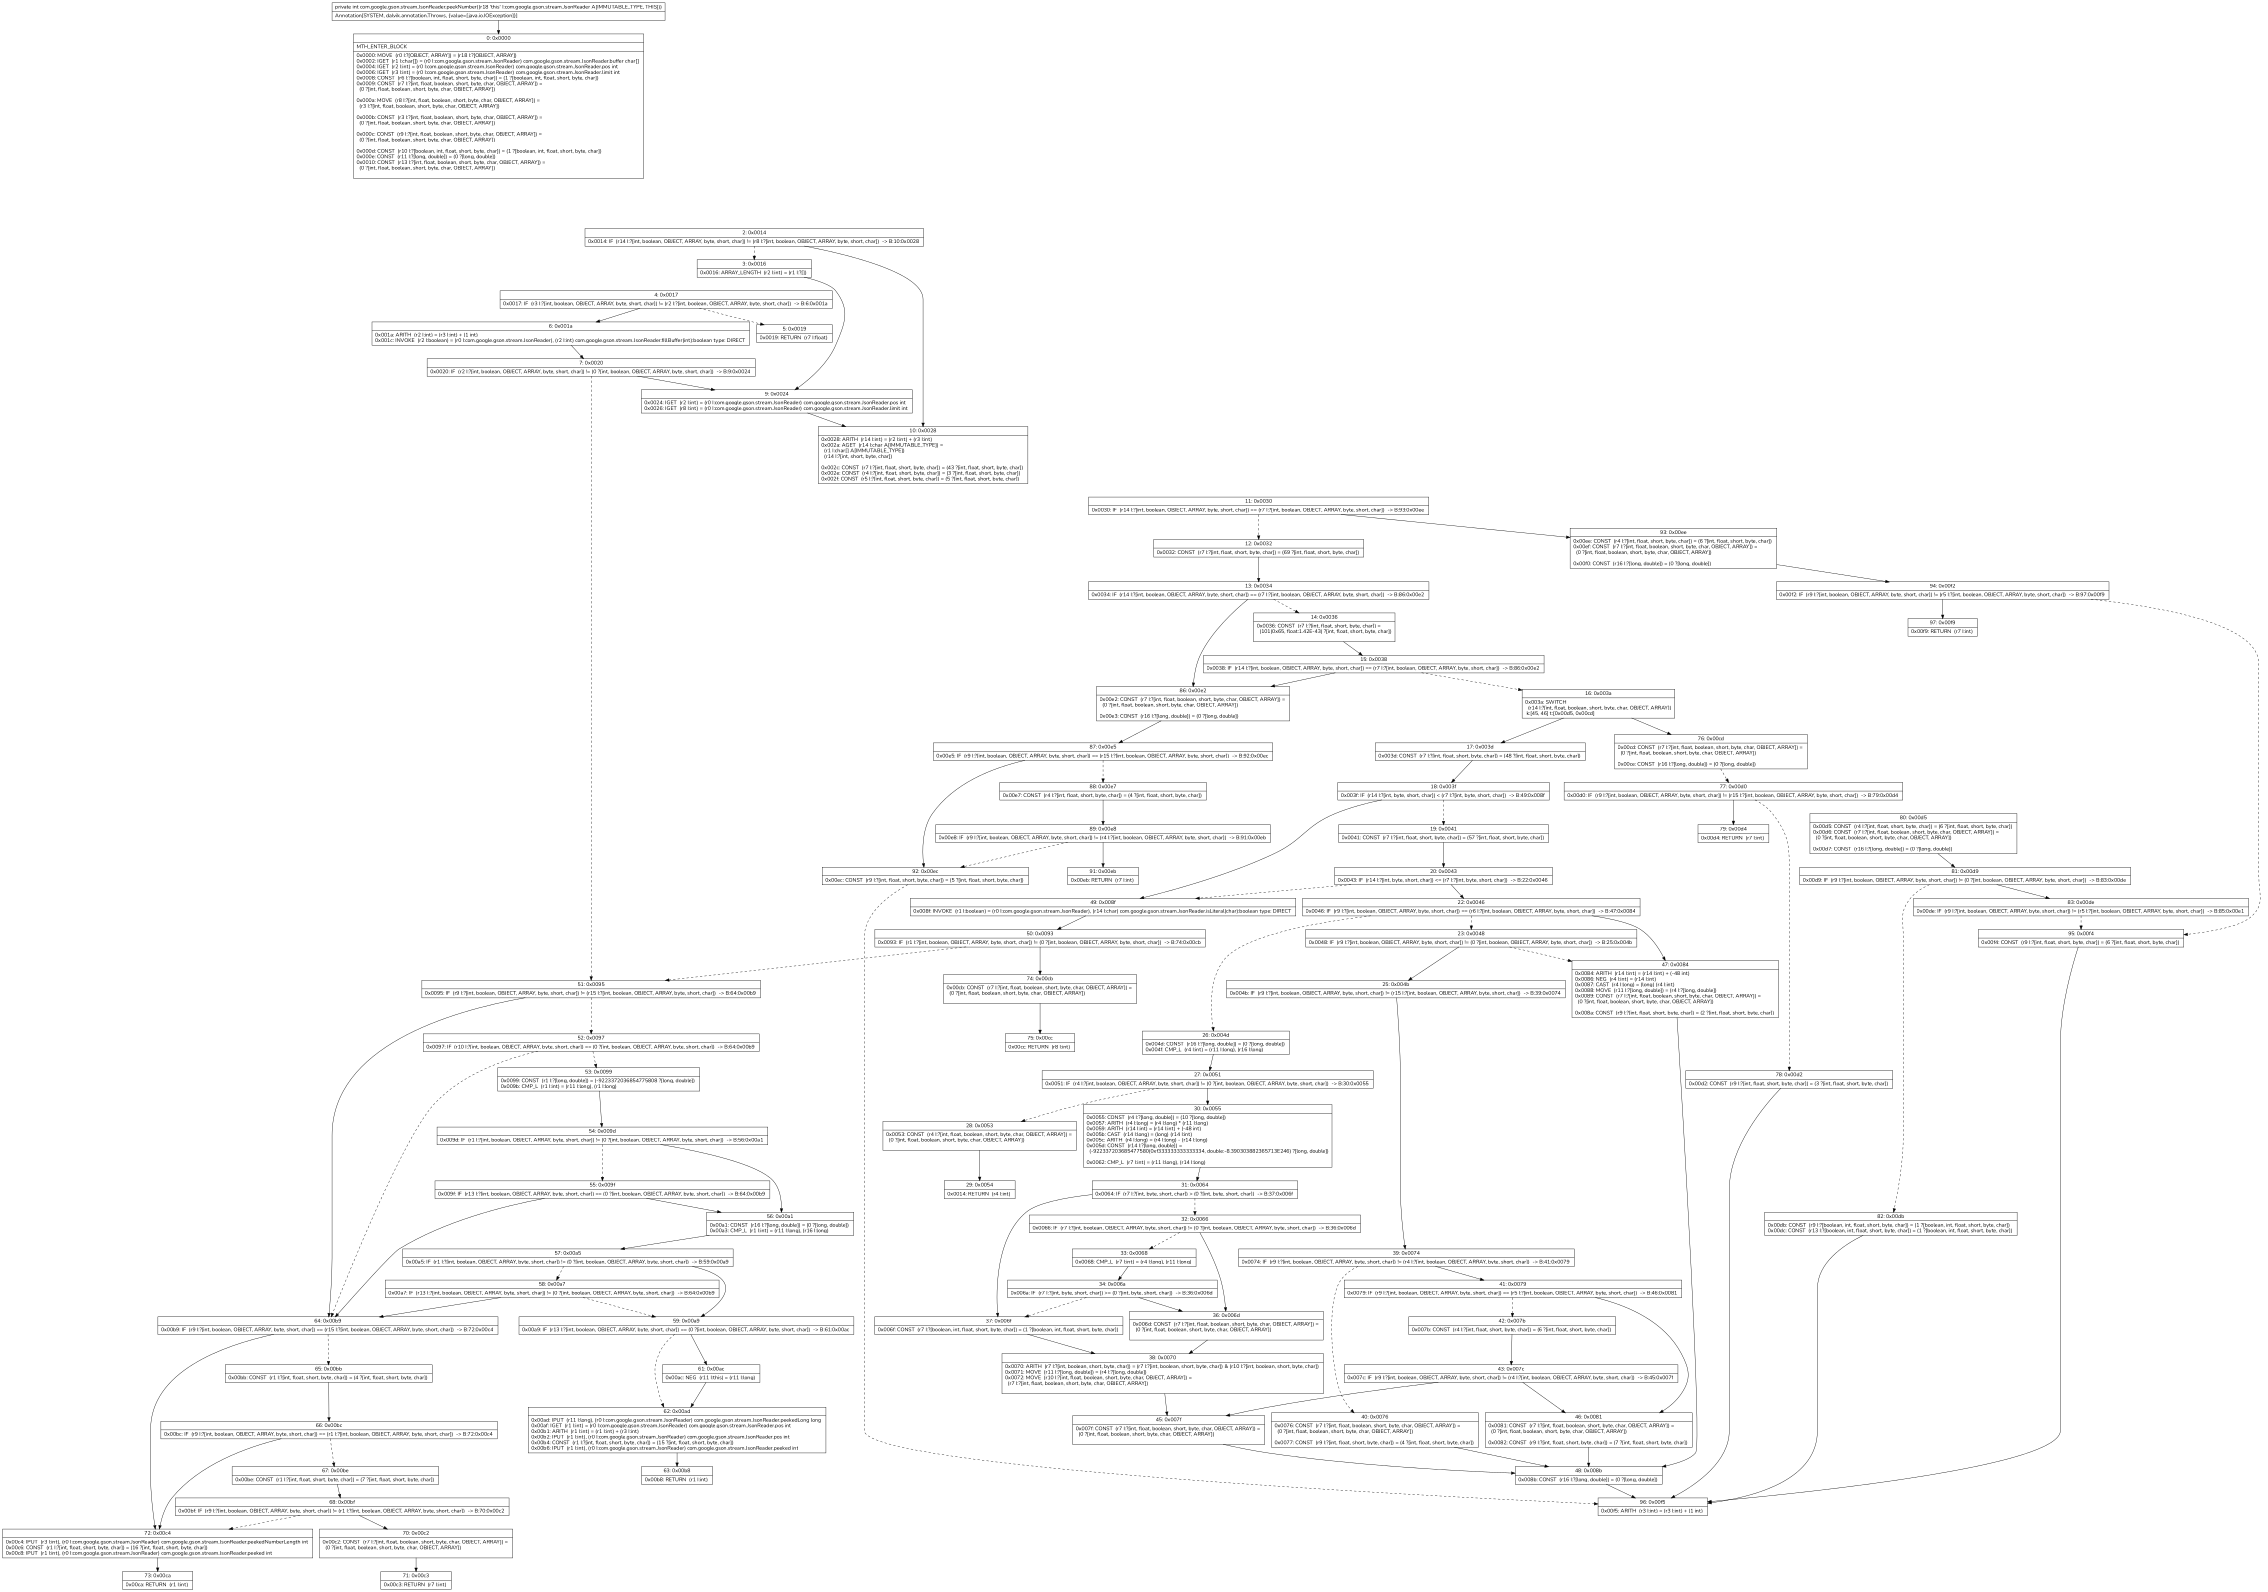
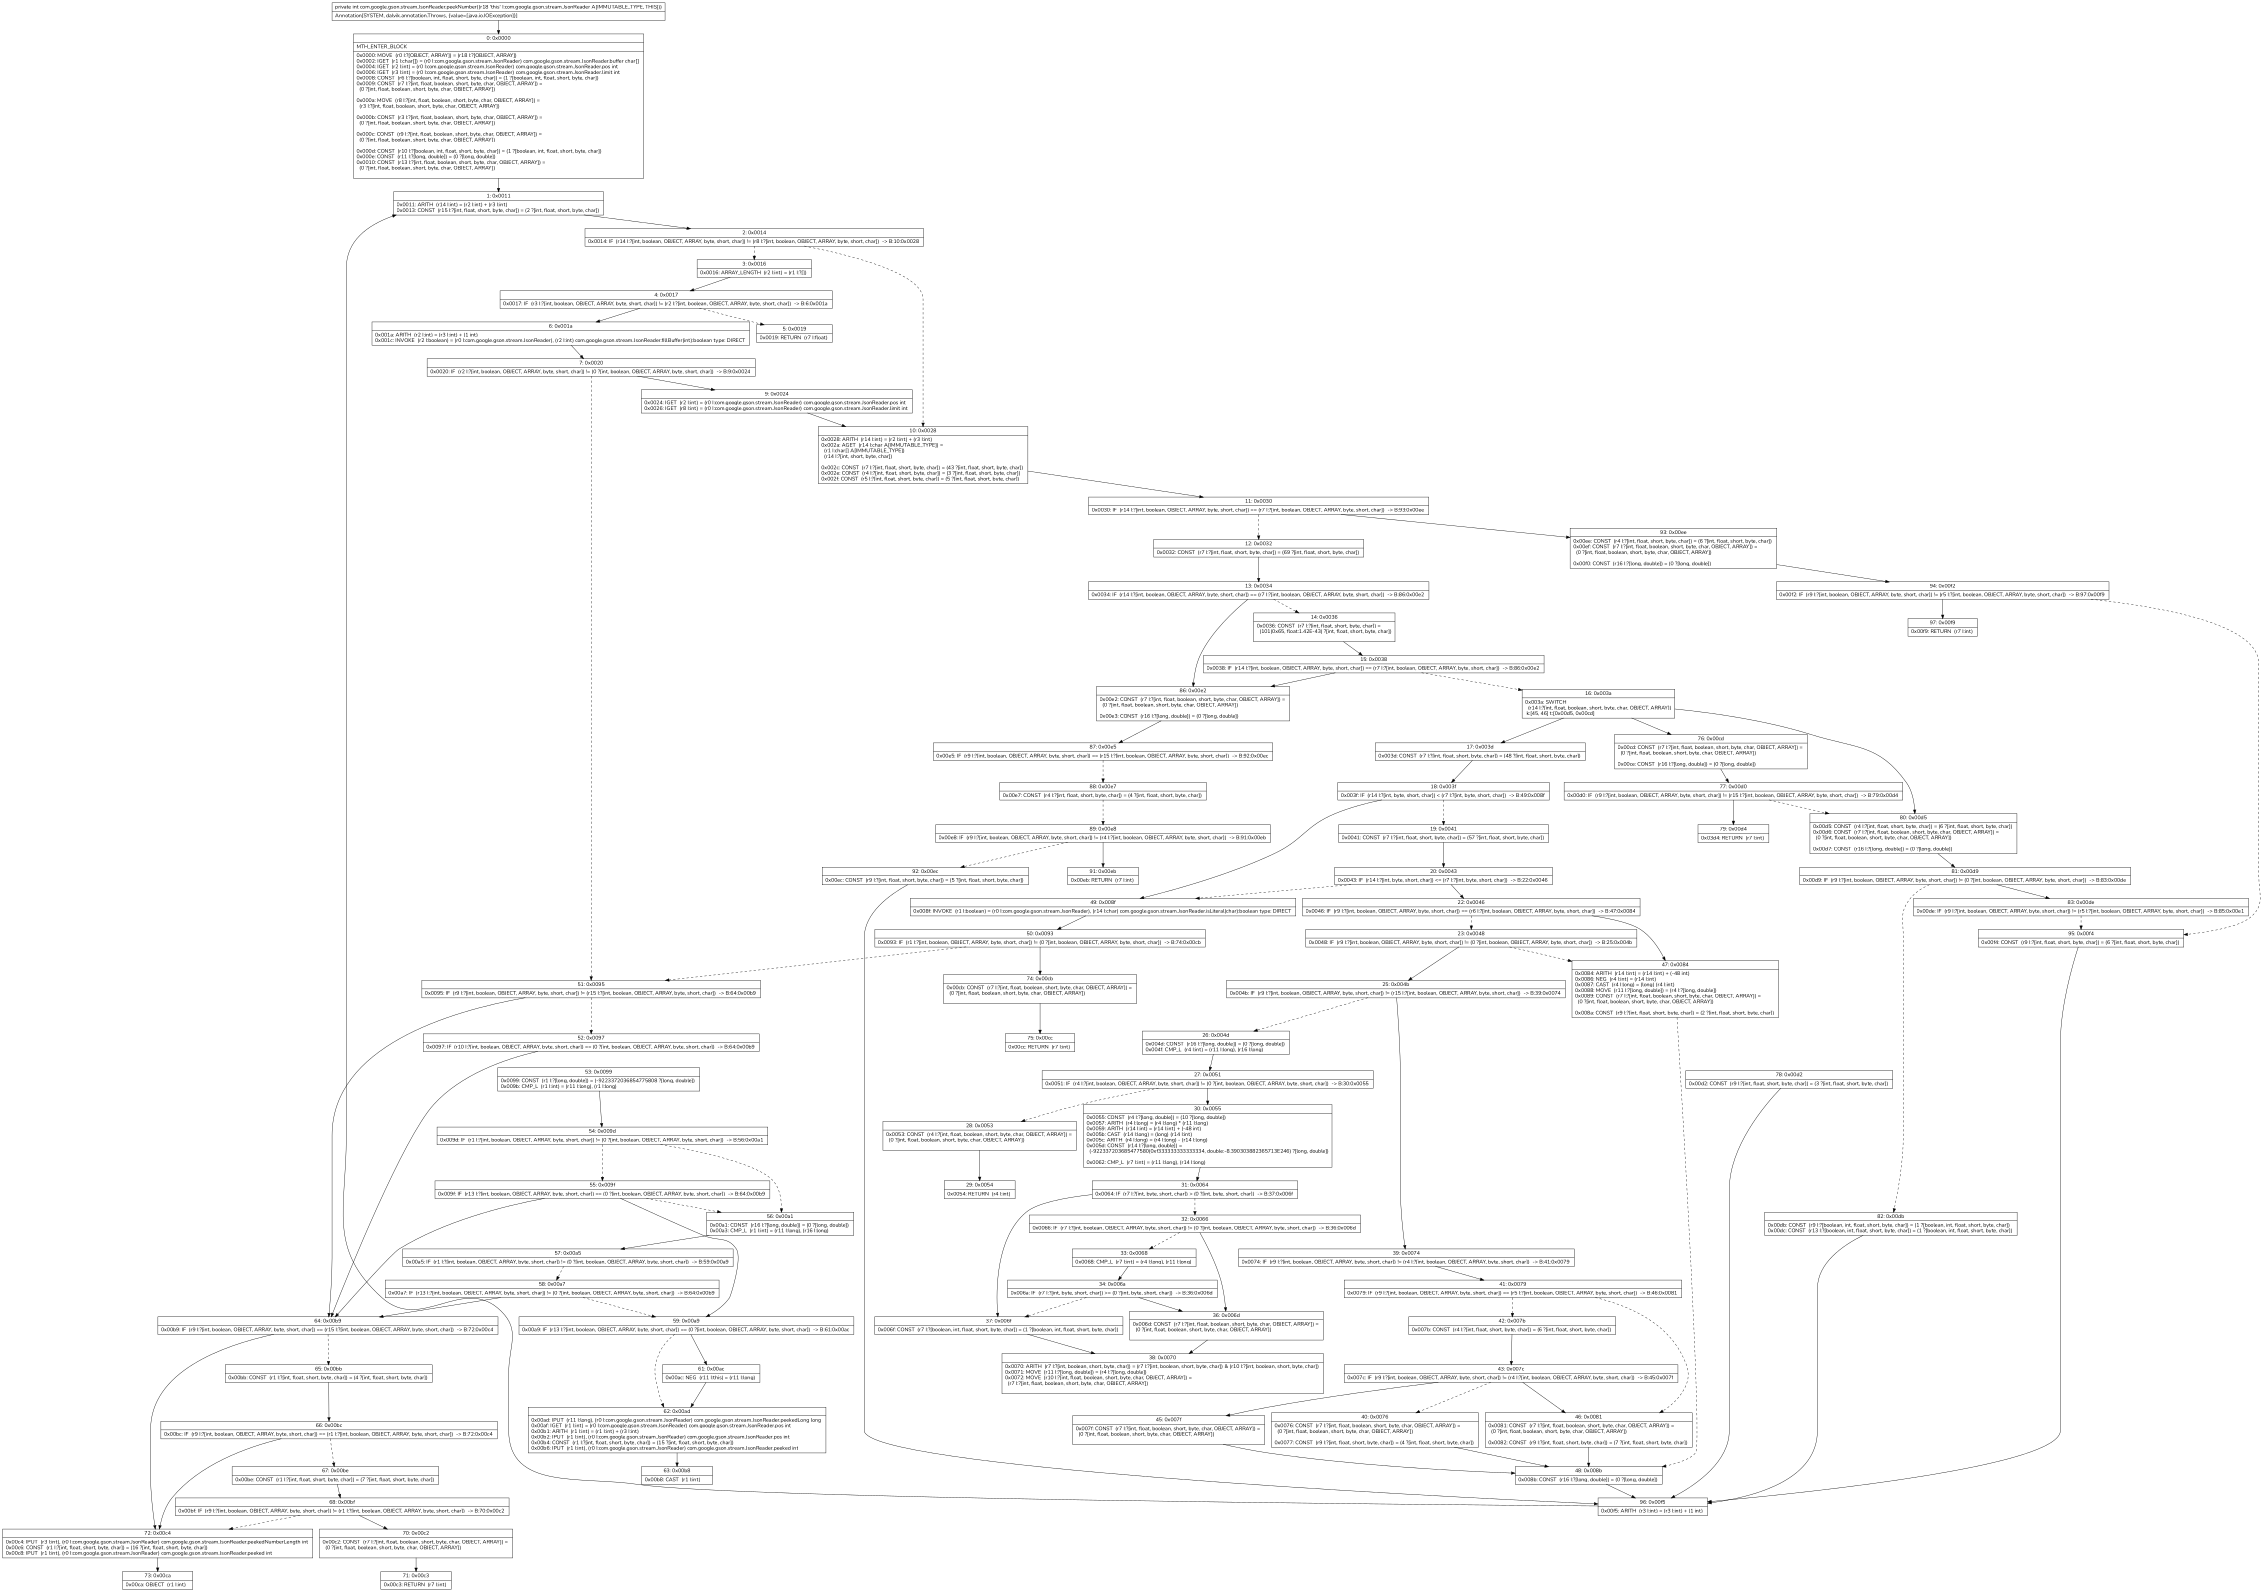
node "1: 0x0011": added
edge "2: 0x0014" -> "10: 0x0028": style solid -> dashed
edge "3: 0x0016" -> "9: 0x0024": now "3: 0x0016" -> "4: 0x0017"
edge "10: 0x0028" -> "11: 0x0030": added
edge "16: 0x003a" -> "80: 0x00d5": added
edge "76: 0x00cd" -> "77: 0x00d0": style dashed -> solid
edge "87: 0x00e5" -> "92: 0x00ec": removed
edge "88: 0x00e7" -> "89: 0x00e8": style solid -> dashed
node "79: 0x00d4": text "0x00d4: RETURN  (r7 I:int)" -> "0x03d4: RETURN  (r7 I:int)"
edge "77: 0x00d0" -> "78: 0x00d2": now "77: 0x00d0" -> "80: 0x00d5"
edge "22: 0x0046" -> "26: 0x004d": now "25: 0x004b" -> "26: 0x004d"
node "75: 0x00cc": text "0x00cc: RETURN  (r8 I:int)" -> "0x00cc: RETURN  (r7 I:int)"
edge "52: 0x0097" -> "53: 0x0099": removed
edge "52: 0x0097" -> "64: 0x00b9": style dashed -> solid
edge "54: 0x009d" -> "56: 0x00a1": style solid -> dashed
node "29: 0x0054": text "0x0014: RETURN  (r4 I:int)" -> "0x0054: RETURN  (r4 I:int)"
edge "55: 0x009f" -> "56: 0x00a1": style solid -> dashed
edge "47: 0x0084" -> "48: 0x008b": style solid -> dashed
edge "57: 0x00a5" -> "59: 0x00a9": now "55: 0x009f" -> "59: 0x00a9"
edge "39: 0x0074" -> "40: 0x0076": now "43: 0x007c" -> "40: 0x0076"
edge "41: 0x0079" -> "46: 0x0081": style solid -> dashed
edge "38: 0x0070" -> "45: 0x007f": removed
edge "92: 0x00ec" -> "96: 0x00f5": style dashed -> solid
node "63: 0x00b8": text "0x00b8: RETURN  (r1 I:int)" -> "0x00b8: CAST  (r1 I:int)"
node "73: 0x00ca": text "0x00ca: RETURN  (r1 I:int)" -> "0x00ca: OBJECT  (r1 I:int)"
